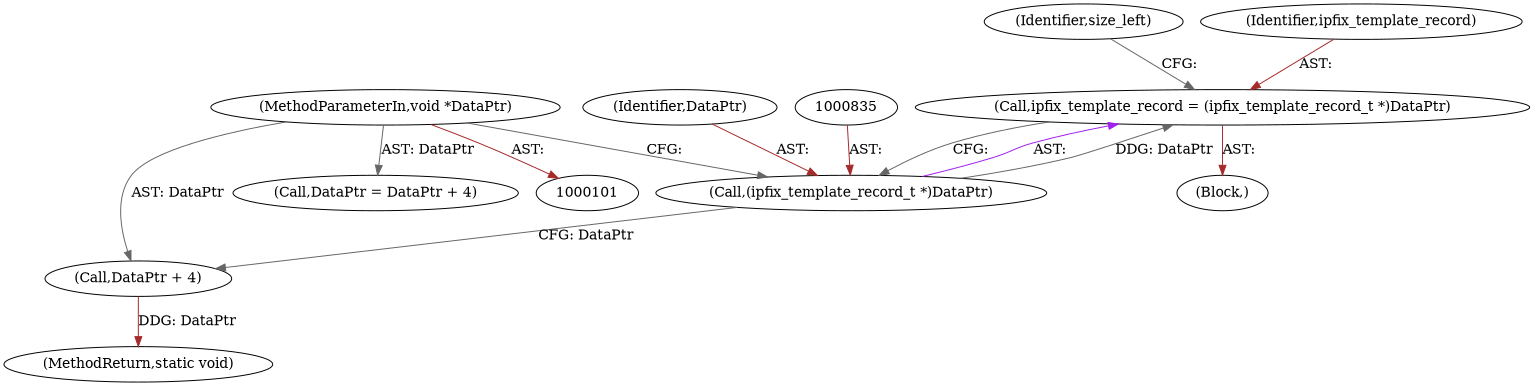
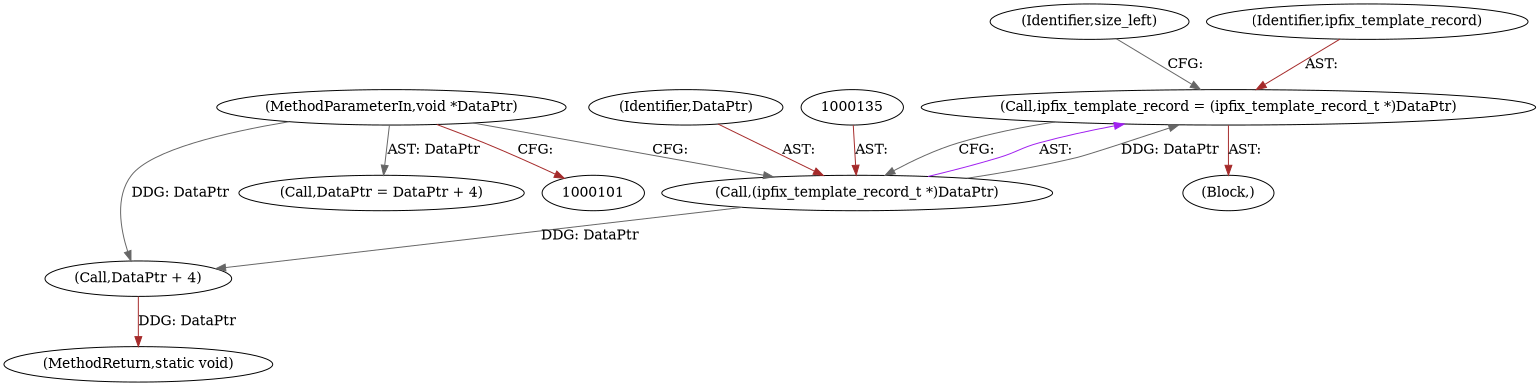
node "1000835": label "1000835" -> "1000135"
edge "(MethodParameterIn,void *DataPtr)" -> "1000101": label "AST: " -> "CFG: "
edge "(MethodParameterIn,void *DataPtr)" -> "(Call,DataPtr + 4)": label "AST: DataPtr" -> "DDG: DataPtr"
edge "(Call,(ipfix_template_record_t *)DataPtr)" -> "(Call,DataPtr + 4)": label "CFG: DataPtr" -> "DDG: DataPtr"
